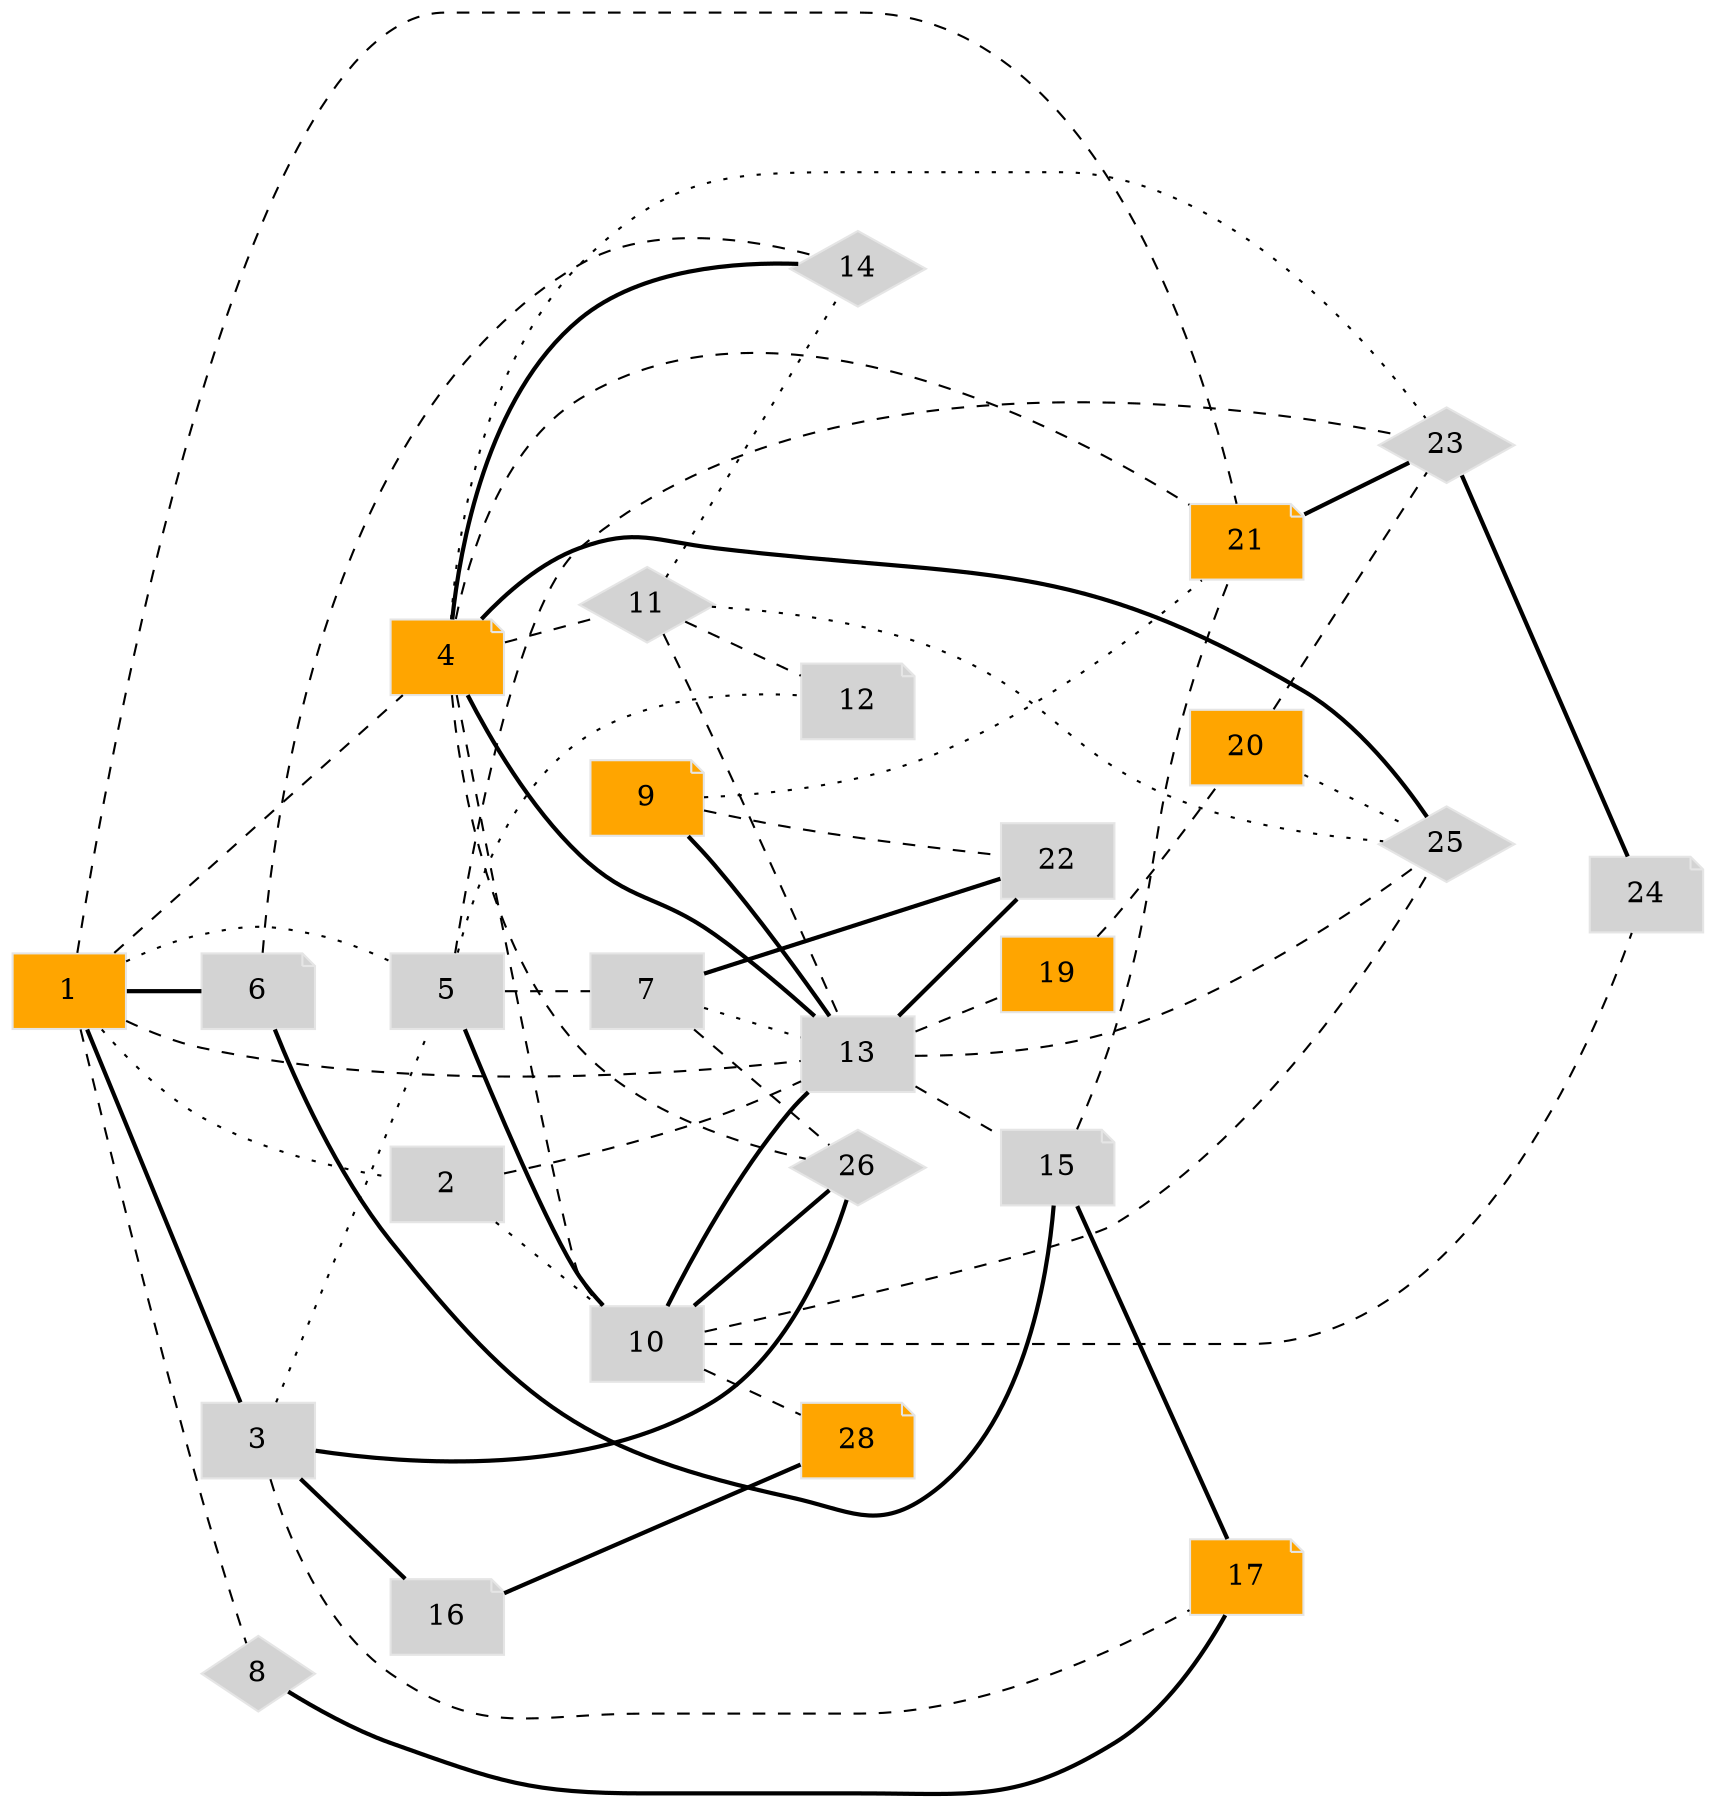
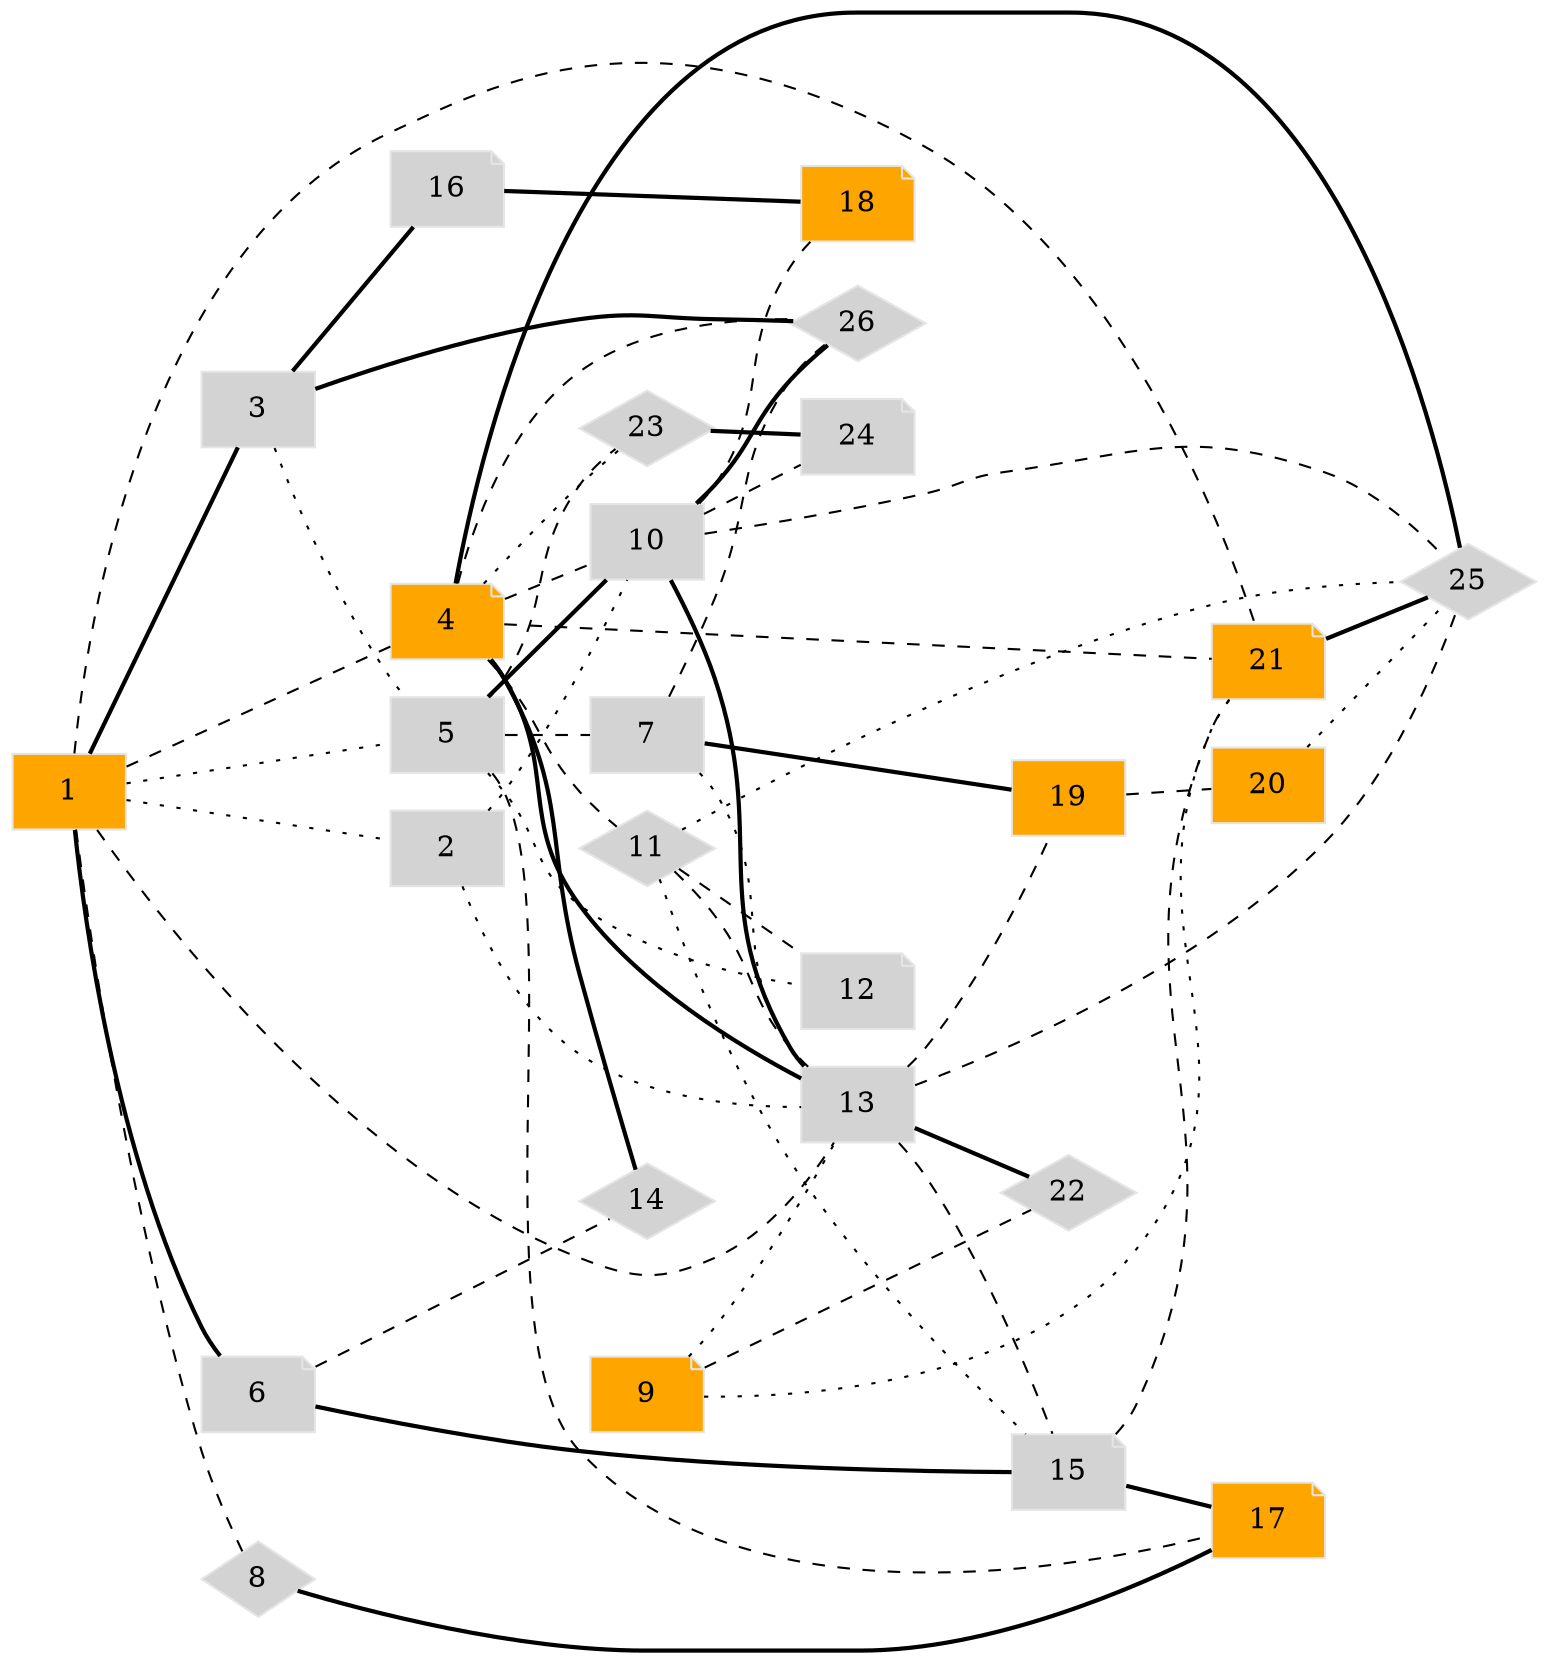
edge "14" -- "11": now "15" -- "11"
edge "23" -- "21": now "25" -- "21"
edge "23" -- "20": removed
node "22": shape box -> diamond
edge "9" -- "13": style bold -> dotted
edge "22" -- "7": now "19" -- "7"
edge "13" -- "2": style dashed -> dotted
node "28": label "28" -> "18"
edge "3" -- "17": now "5" -- "17"
